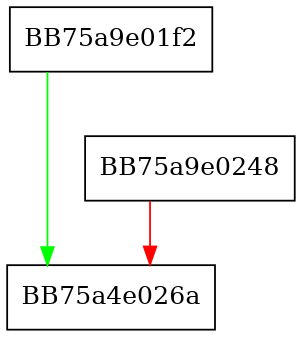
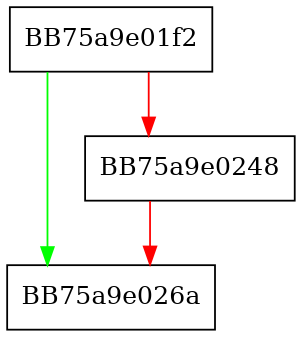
edge "BB75a9e01f2" -> "BB75a9e0248": added
node "BB75a4e026a": label "BB75a4e026a" -> "BB75a9e026a"
